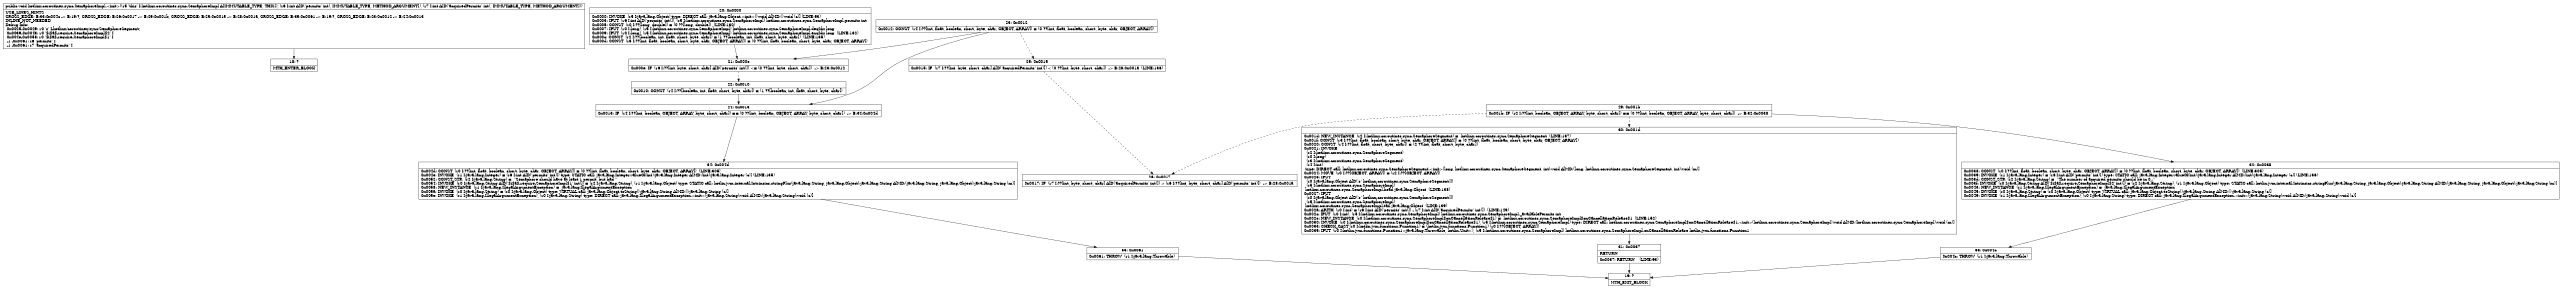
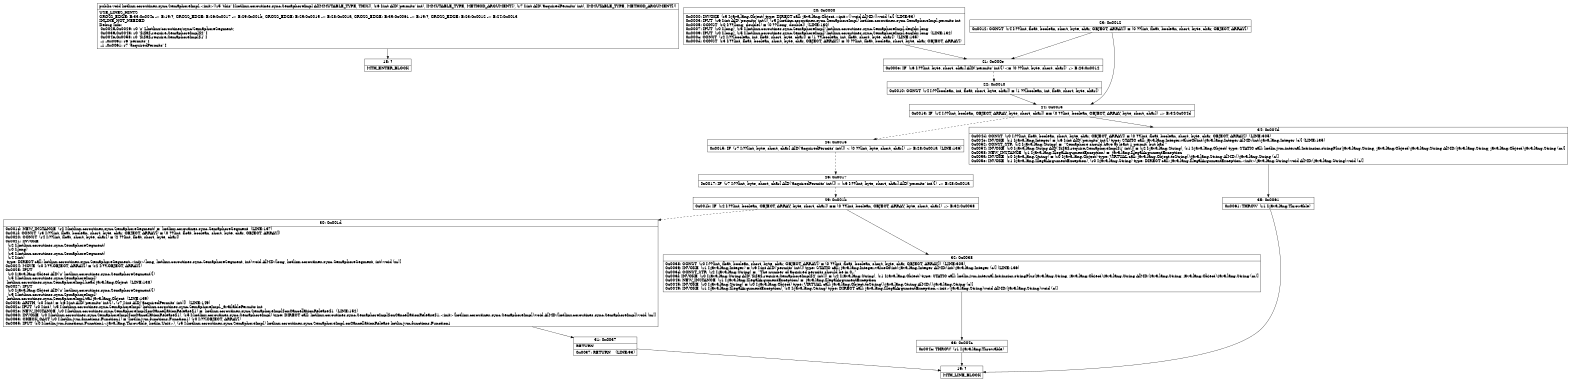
edge "23: 0x0012" -> "25: 0x0015": now "24: 0x0013" -> "25: 0x0015"
edge "29: 0x001b" -> "26: 0x0017": reversed
node "19: ?": text "MTH_EXIT_BLOCK" -> "MTH_LINE_BLOCK"
